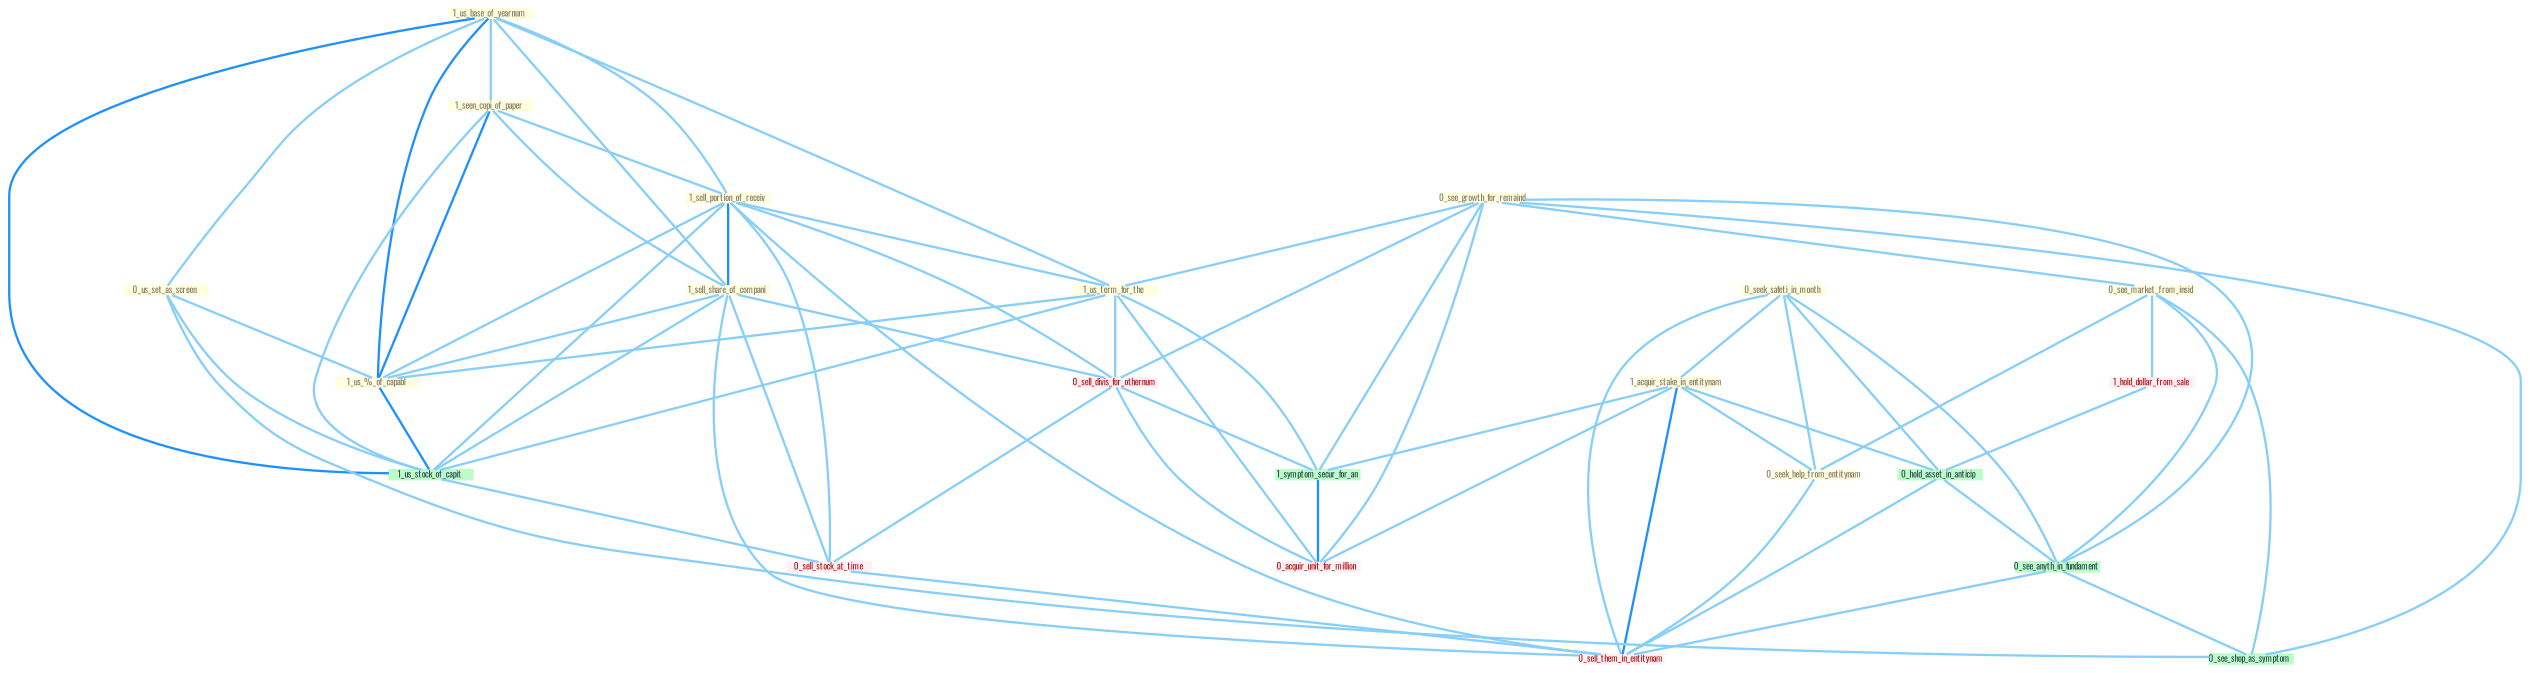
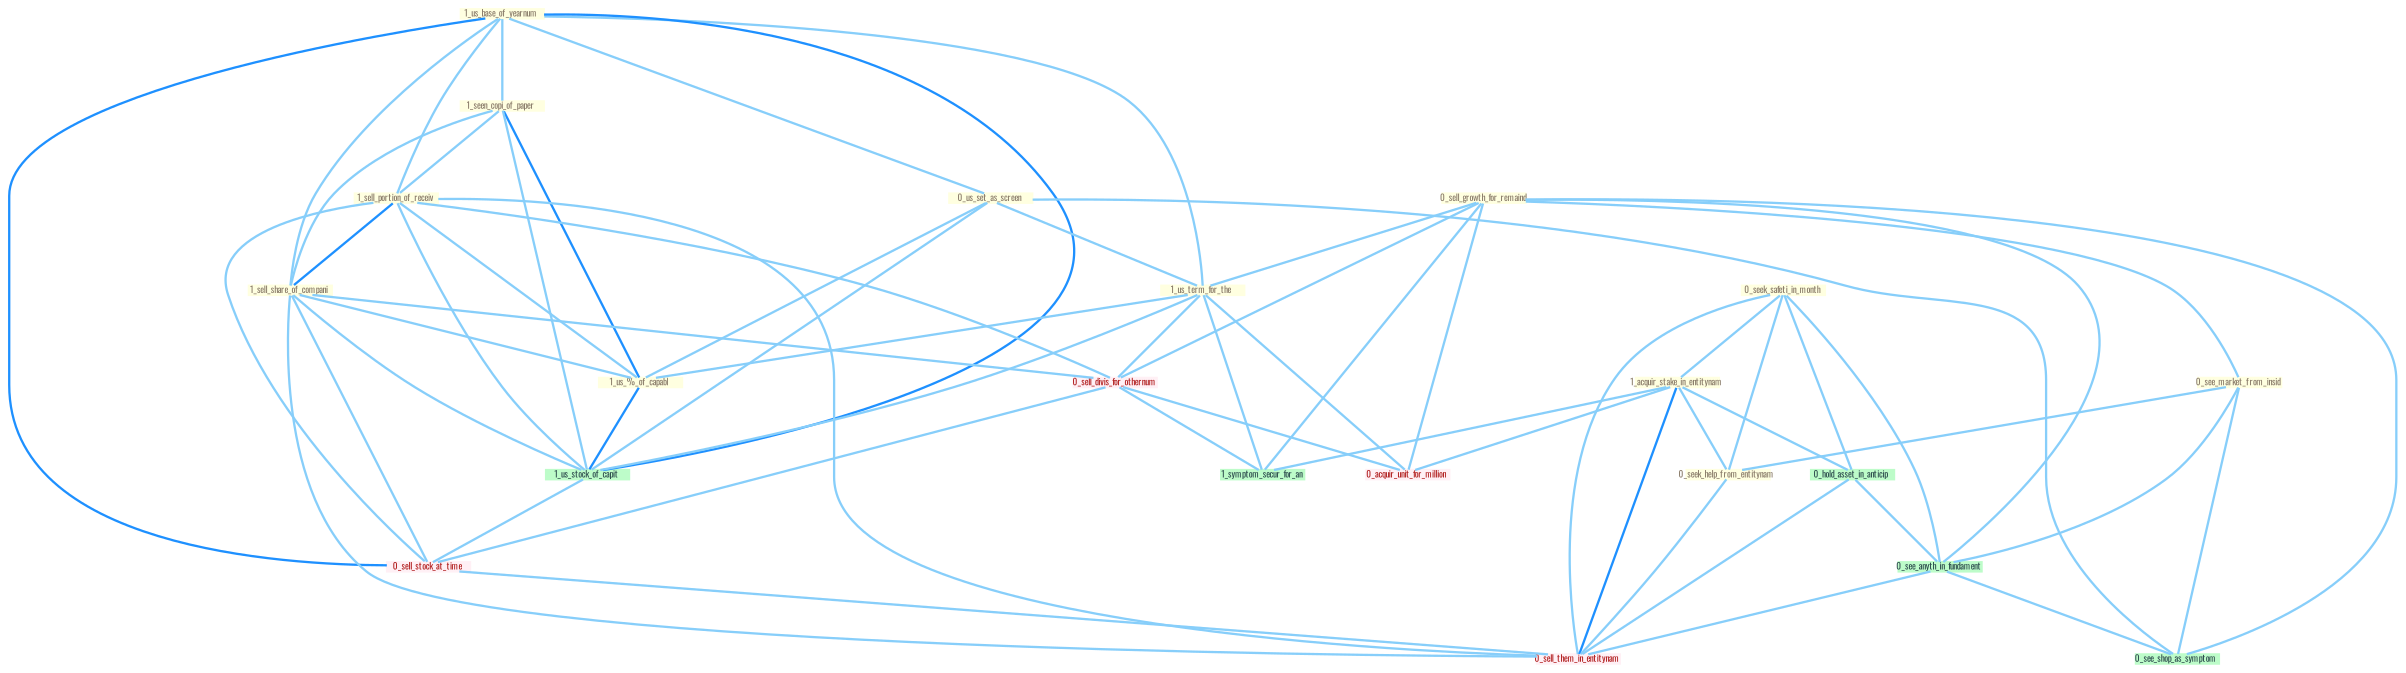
edge "1_us_base_of_yearnum" -- "1_us_%_of_capabl": now "1_us_base_of_yearnum" -- "0_sell_stock_at_time"
node "0_see_growth_for_remaind": label "0_see_growth_for_remaind" -> "0_sell_growth_for_remaind"
edge "1_sell_portion_of_receiv" -- "1_us_term_for_the": now "0_us_set_as_screen" -- "1_us_term_for_the"
node "1_hold_dollar_from_sale": removed
edge "1_symptom_secur_for_an" -- "0_acquir_unit_for_million": removed
